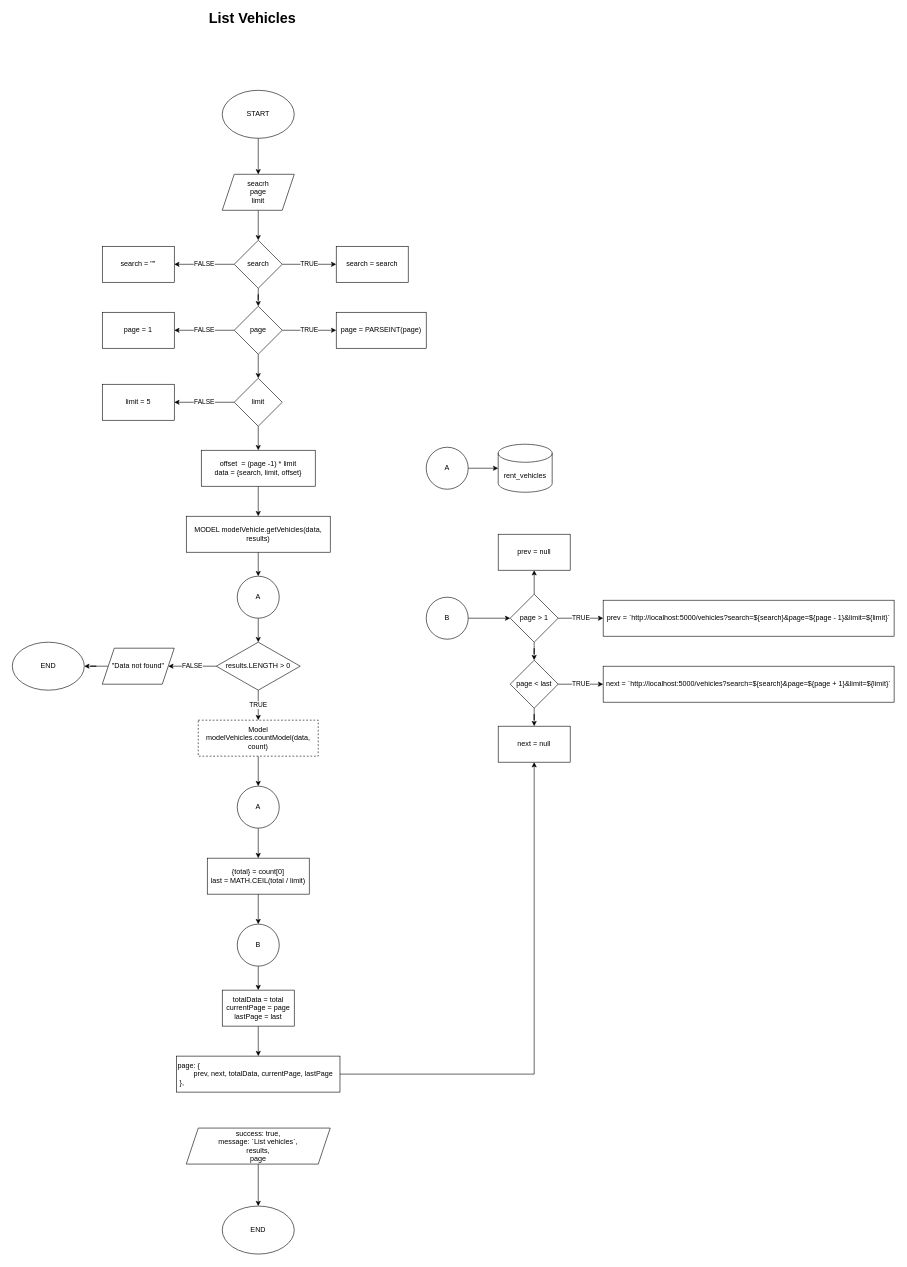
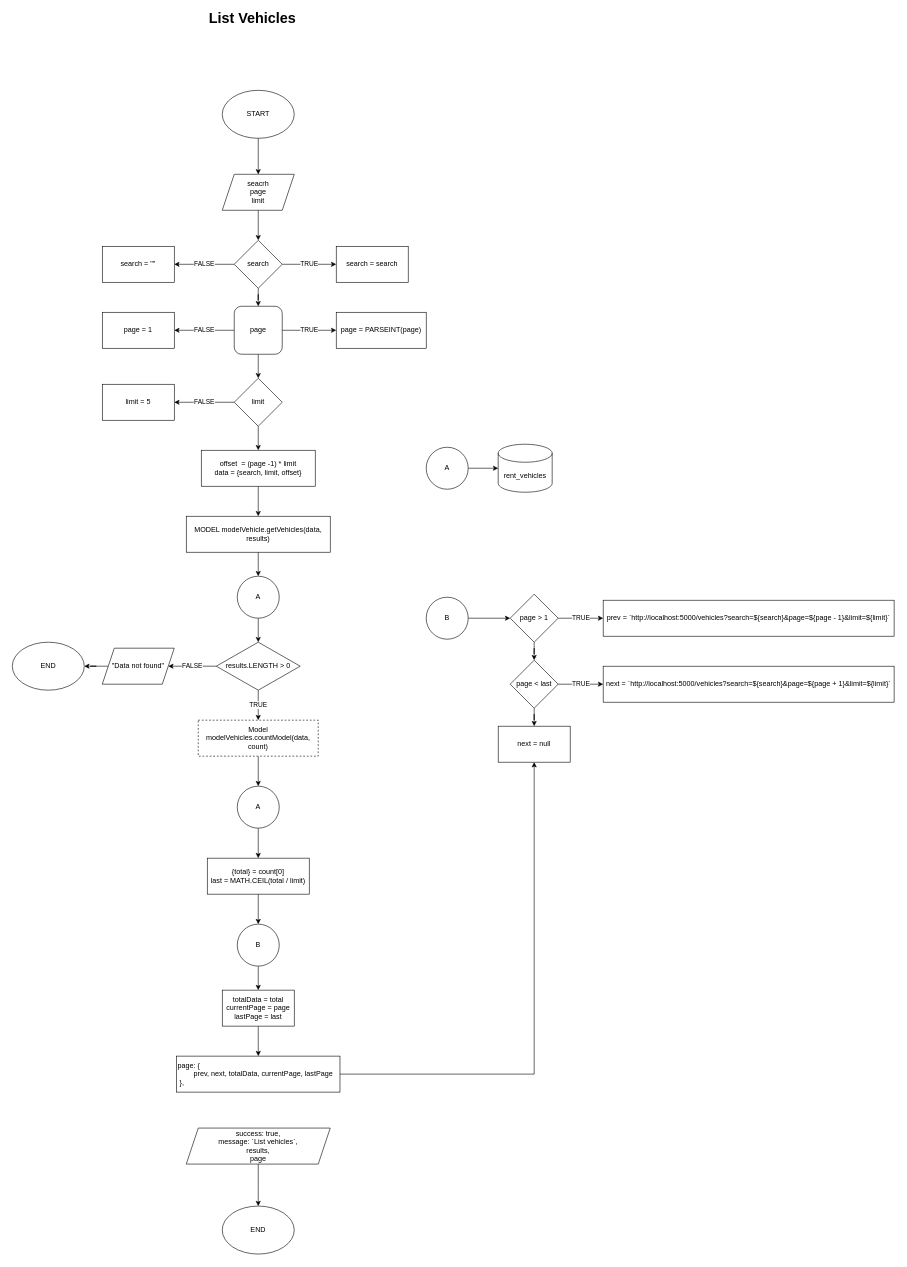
node "page": shape diamond -> rounded rectangle
node "prev = null": removed
edge "page > 1" -> "prev = null": removed
